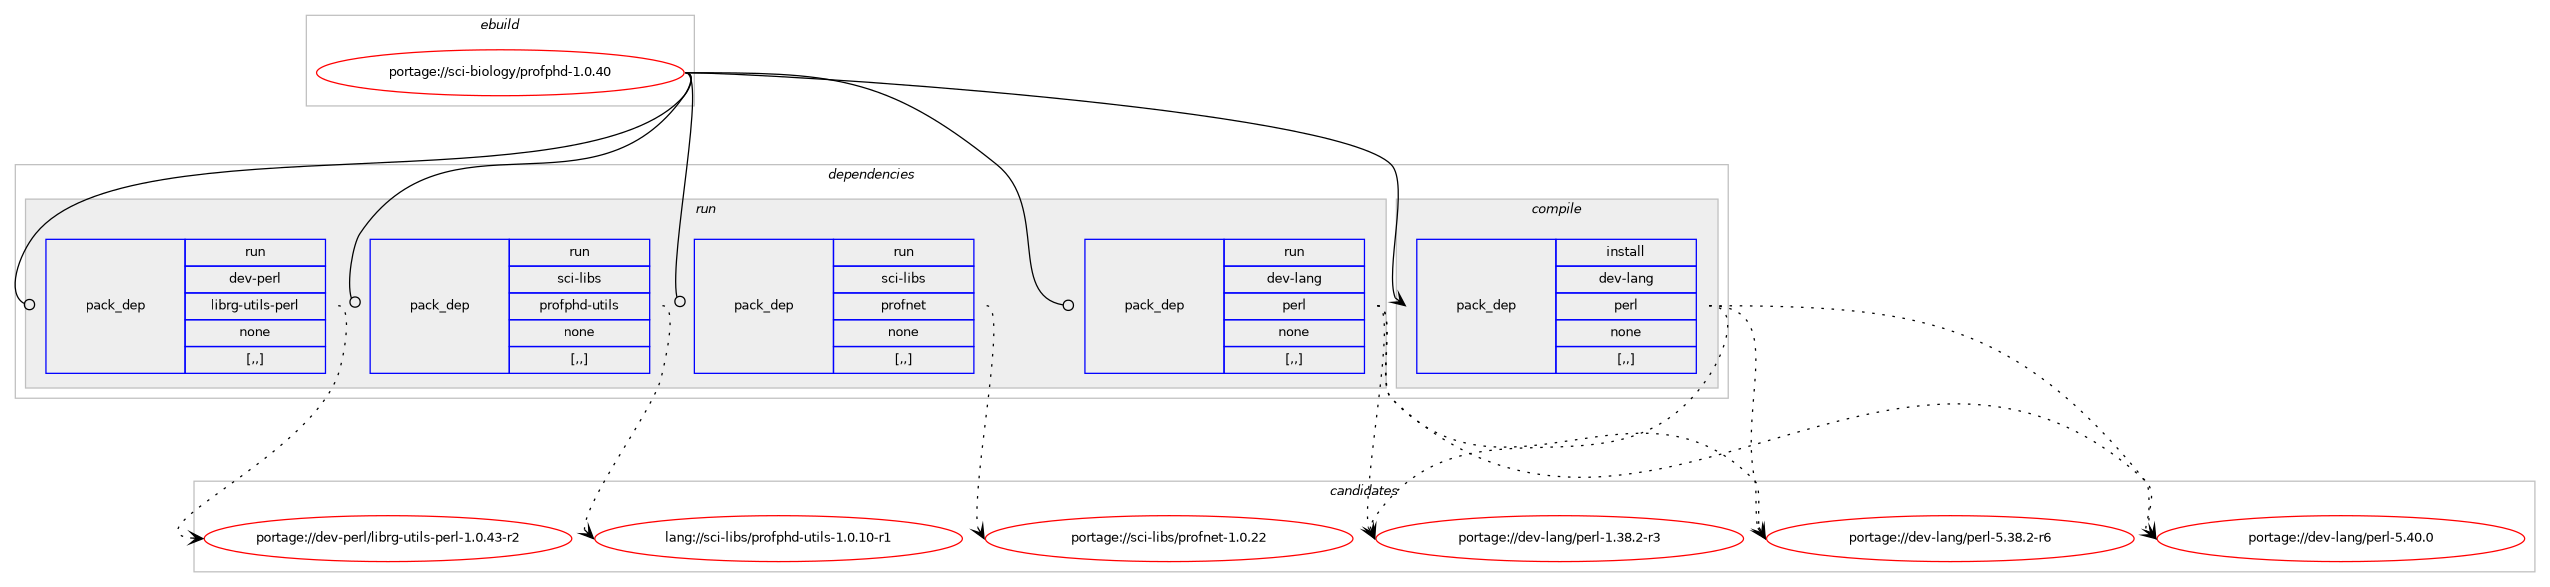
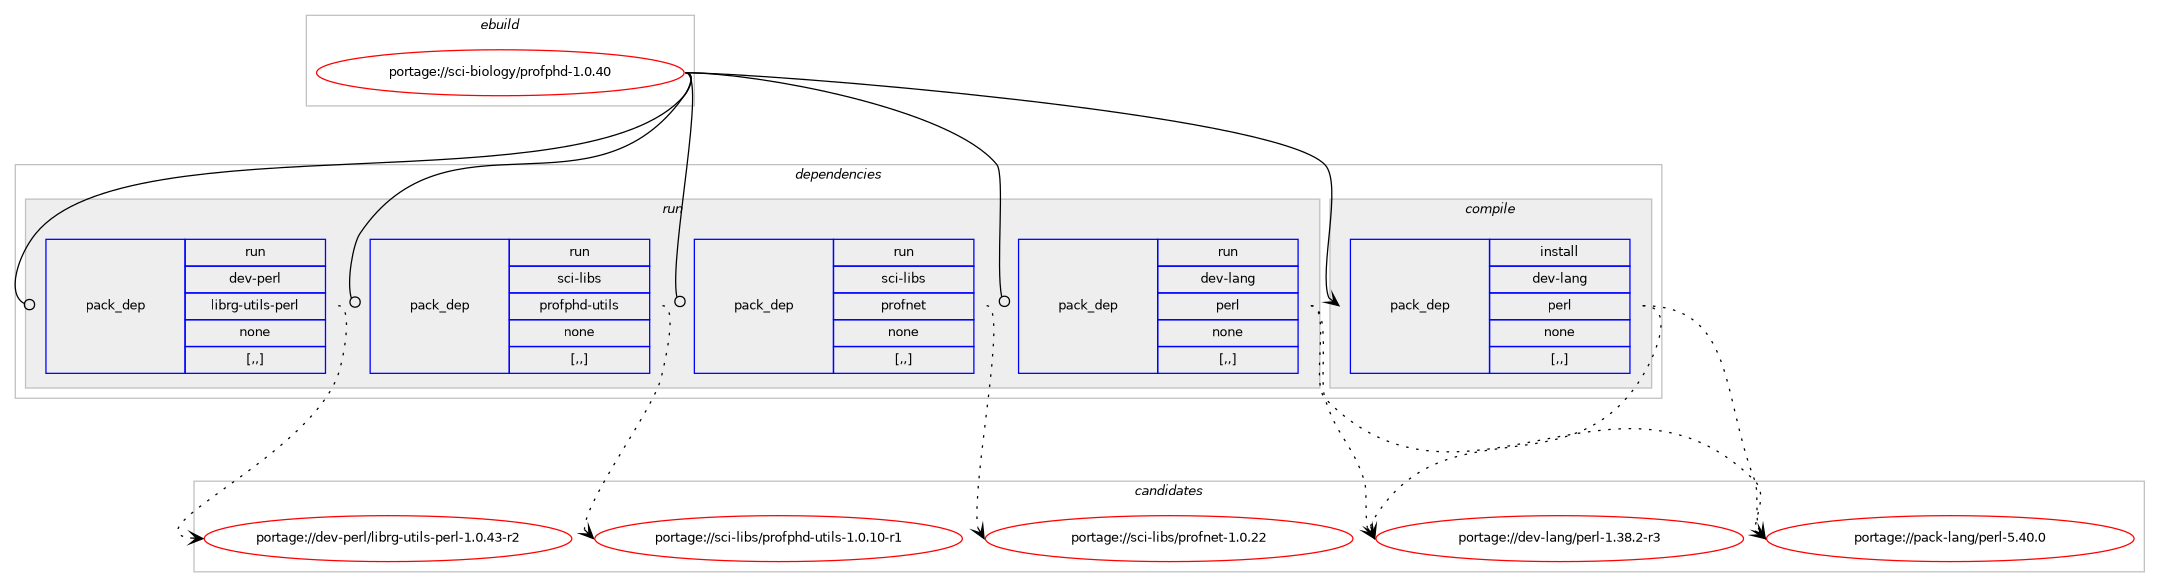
node "lang://sci-libs/profphd-utils-1.0.10-r1": label "lang://sci-libs/profphd-utils-1.0.10-r1" -> "portage://sci-libs/profphd-utils-1.0.10-r1"
node "portage://dev-lang/perl-5.38.2-r6": removed
node "portage://dev-lang/perl-5.40.0": label "portage://dev-lang/perl-5.40.0" -> "portage://pack-lang/perl-5.40.0"
